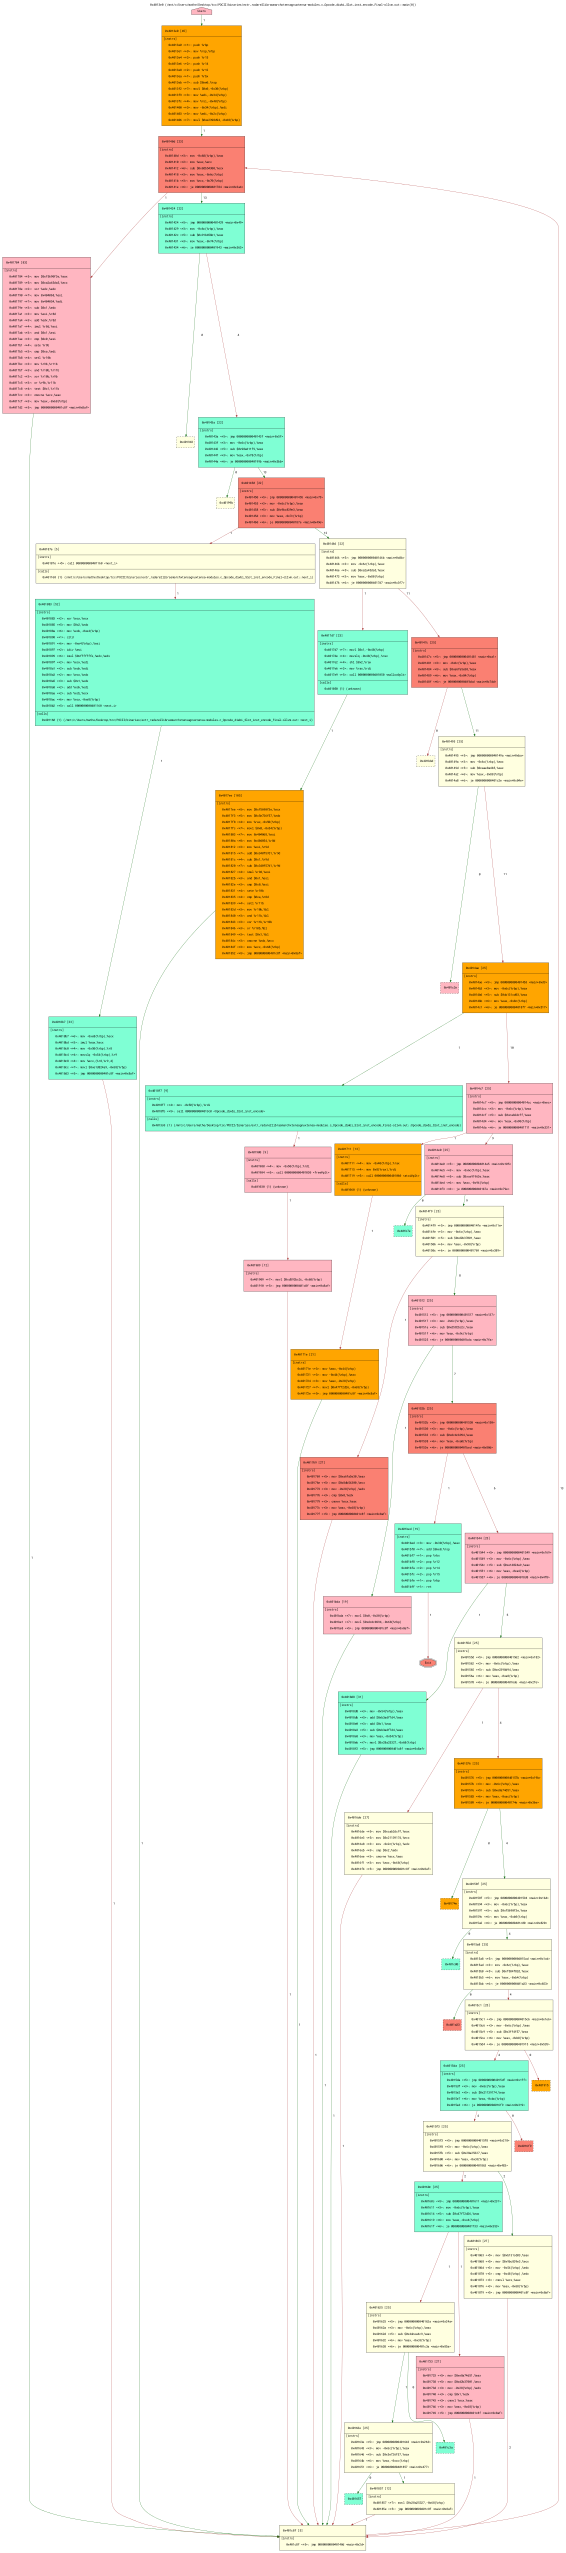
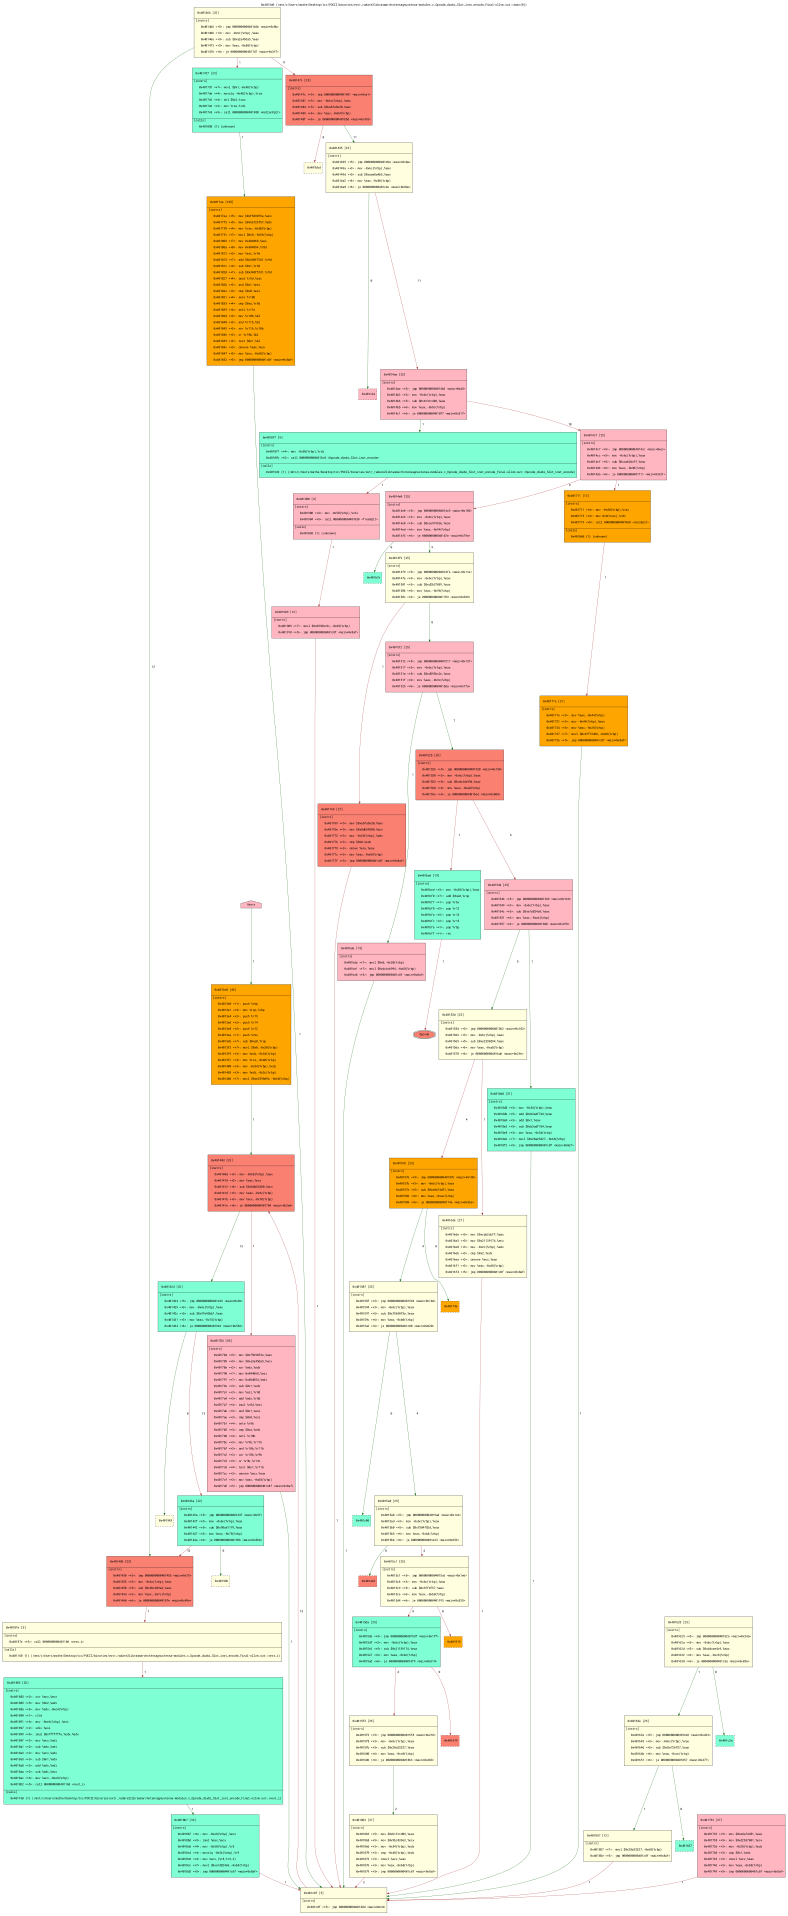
edge "0x401424 [22]" -> "0x40143a [22]": label " 4" -> " 13"
edge "0x40143a [22]" -> "0x401450 [22]": color darkgreen -> brown
edge "0x401450 [22]" -> "0x401466 [22]": reversed
node "0x4014ae [25]": fillcolor orange -> lightpink
node "Exit": label "Exit" -> "Opcode"
node "0x40160c [25]": removed
